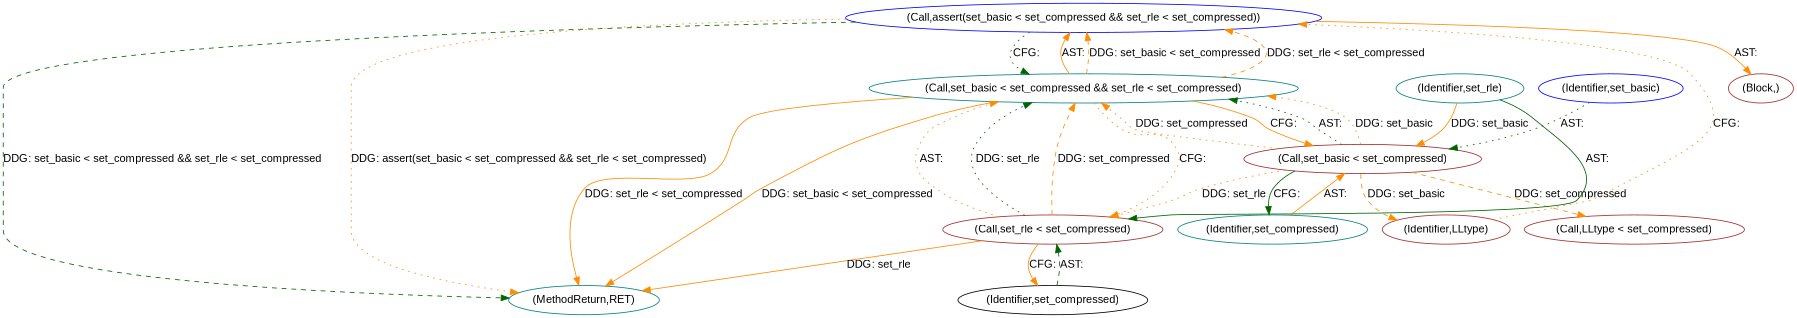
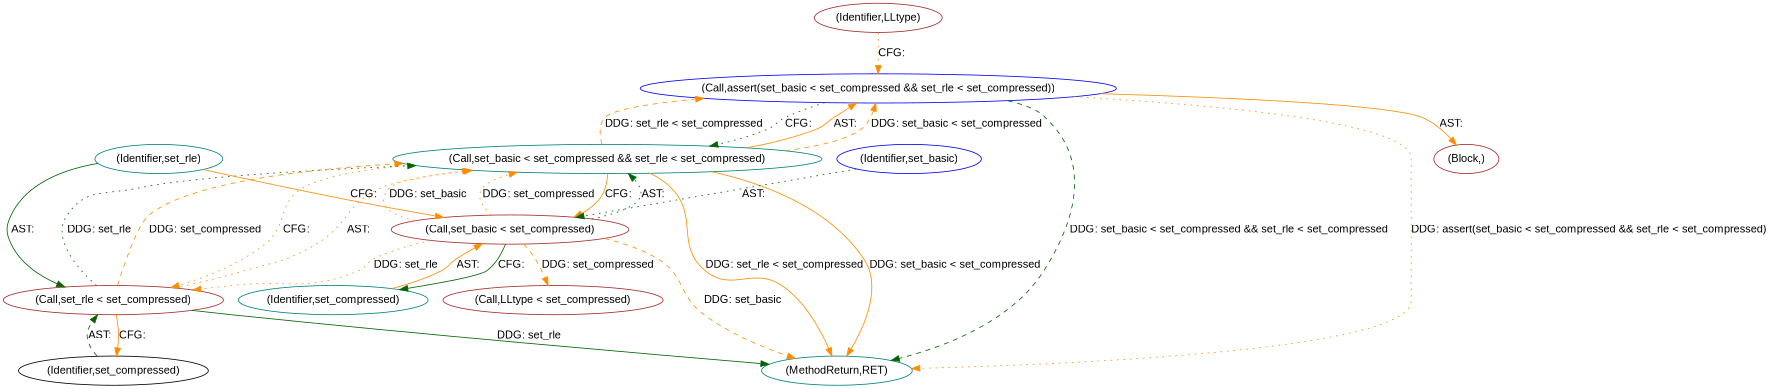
edge "(Identifier,set_rle)" -> "(Call,set_basic < set_compressed)": label "DDG: set_basic" -> "CFG: "
edge "(Call,set_basic < set_compressed)" -> "(Identifier,LLtype)": now "(Call,set_basic < set_compressed)" -> "(MethodReturn,RET)"
edge "(Call,set_rle < set_compressed)" -> "(MethodReturn,RET)": color darkorange -> darkgreen
